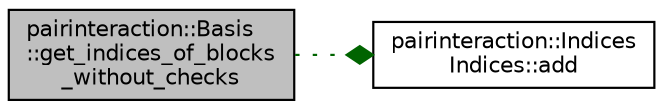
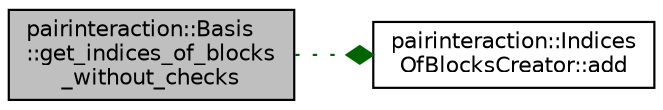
node "pairinteraction::Indices Indices::add": label "pairinteraction::Indices Indices::add" -> "pairinteraction::Indices OfBlocksCreator::add"
